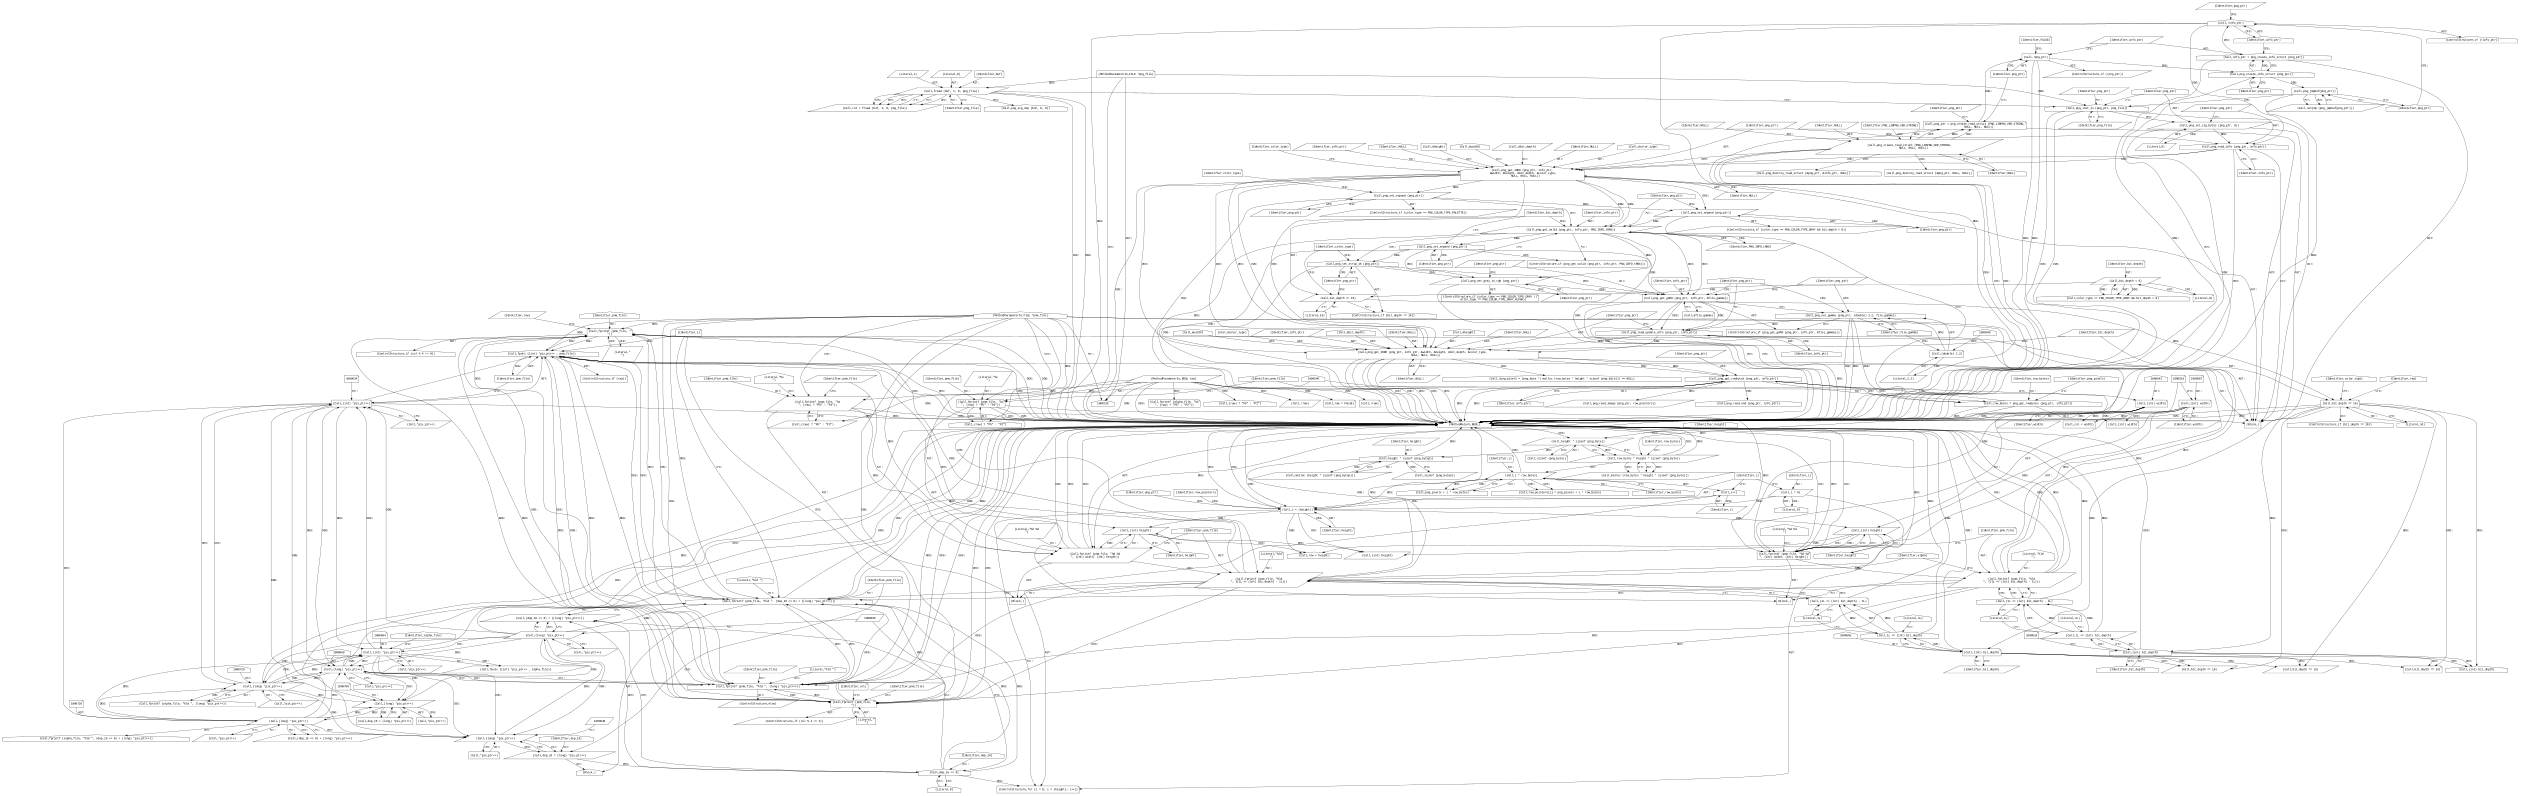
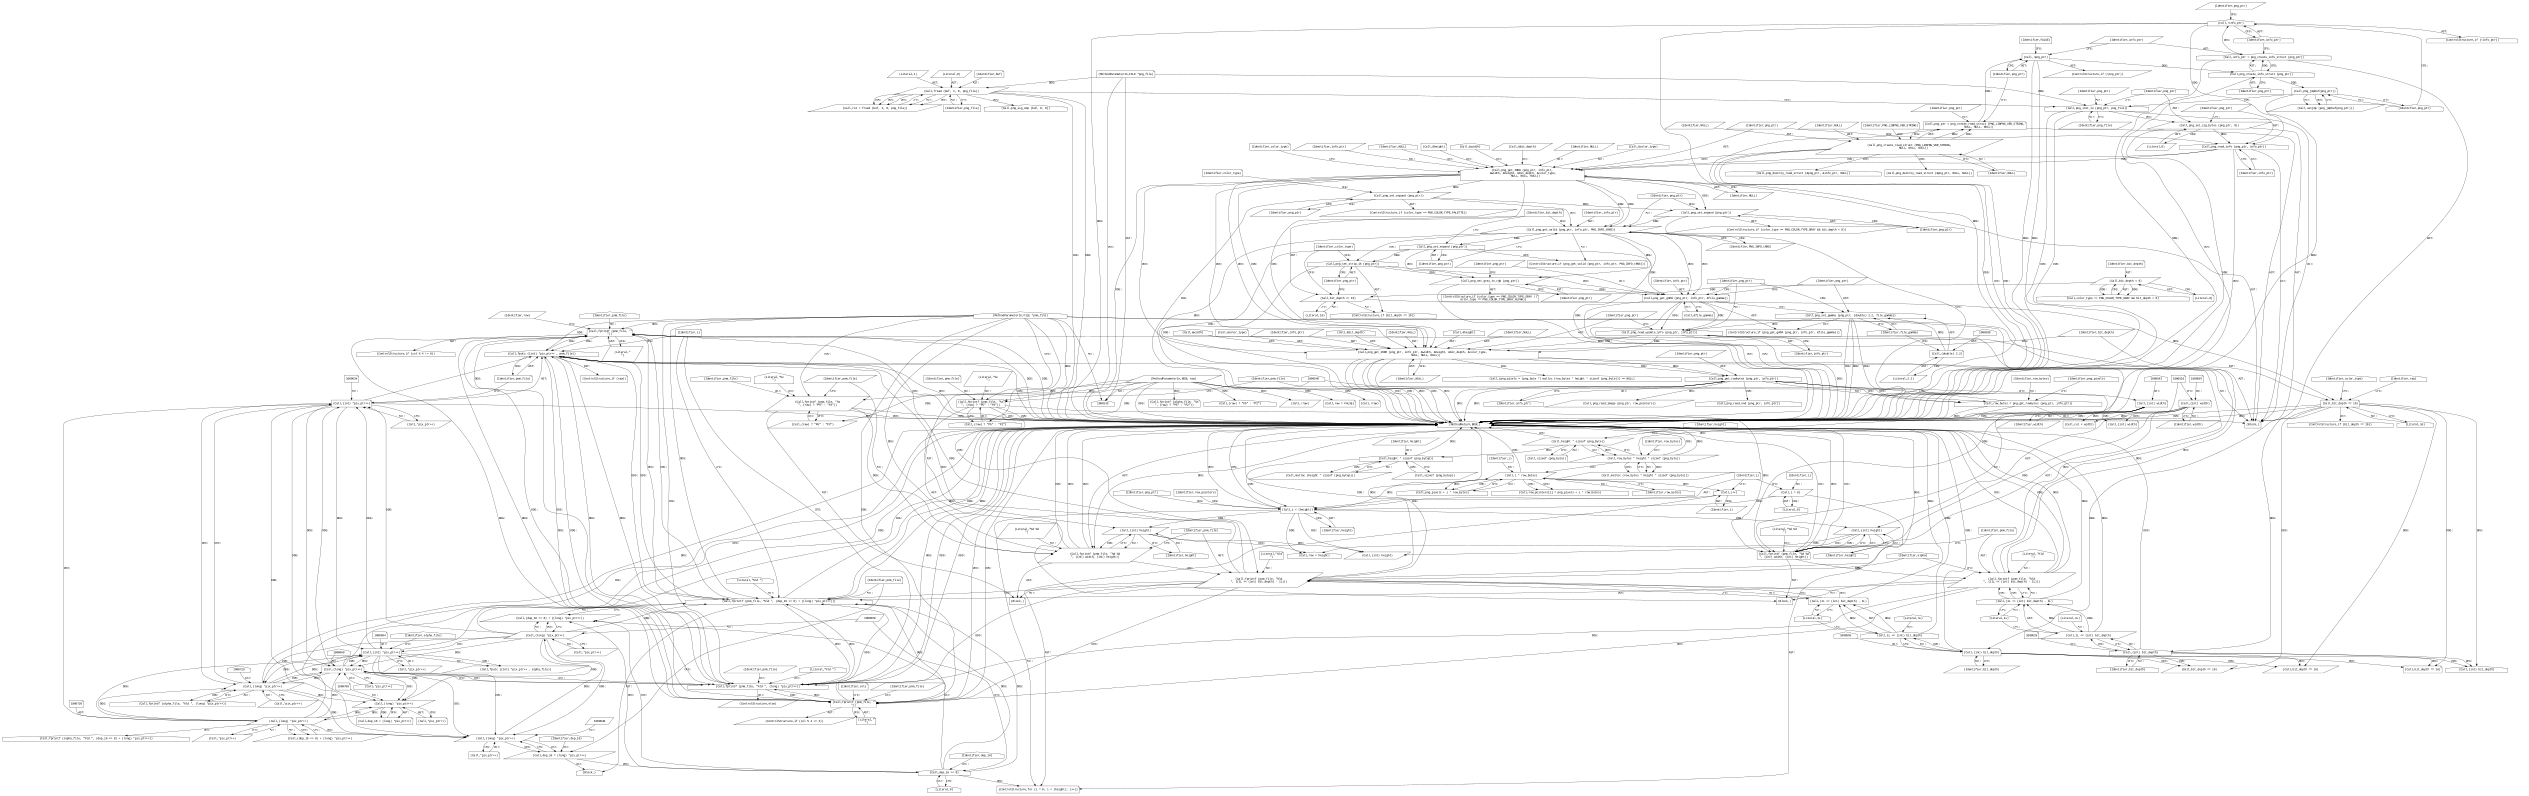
edge "(MethodReturn,BOOL)" -> "(Call,height * sizeof (png_byte))": reversed
